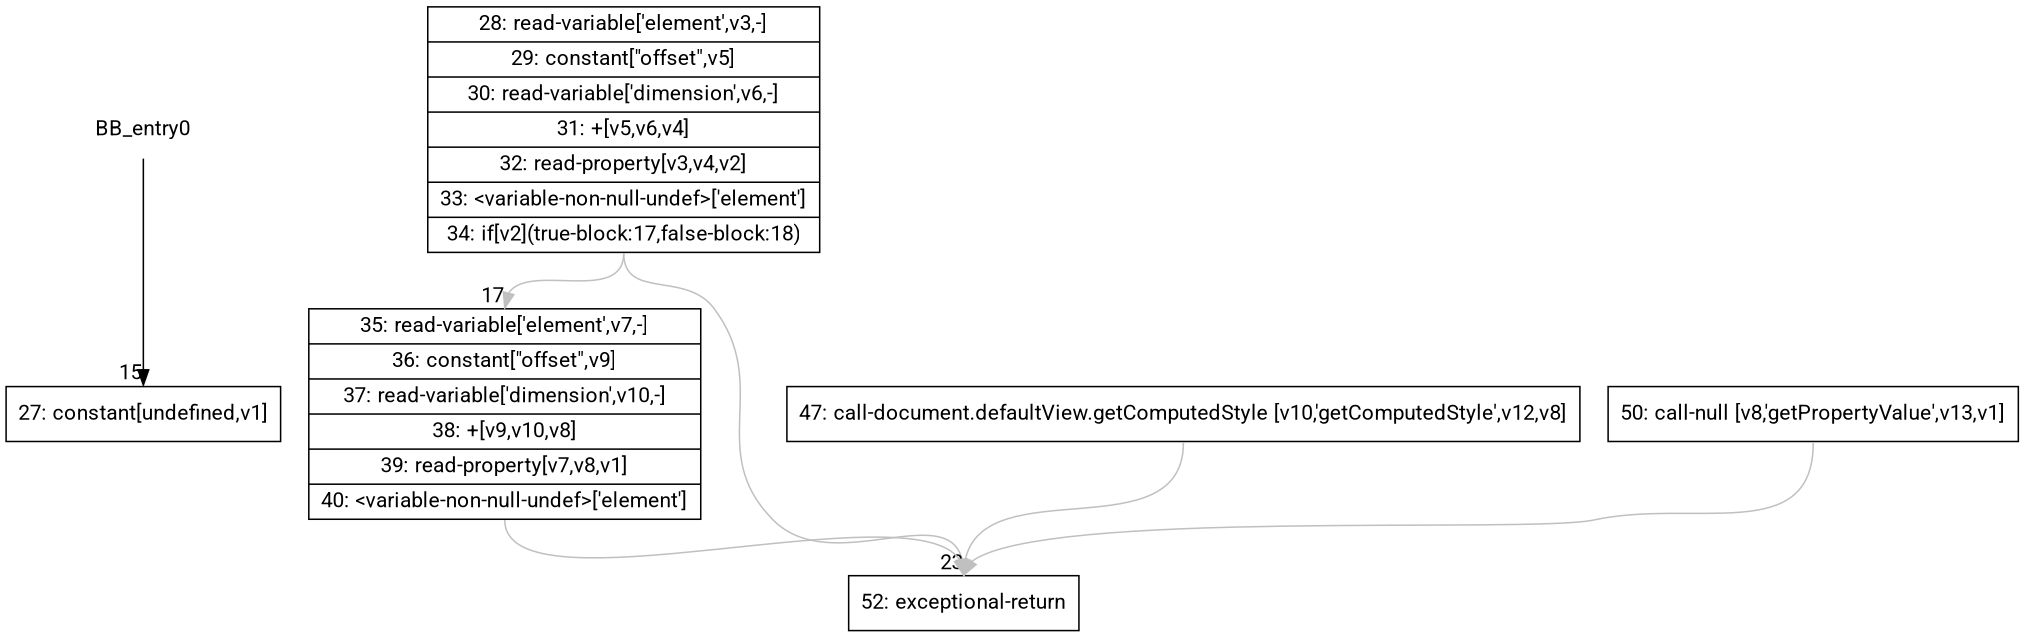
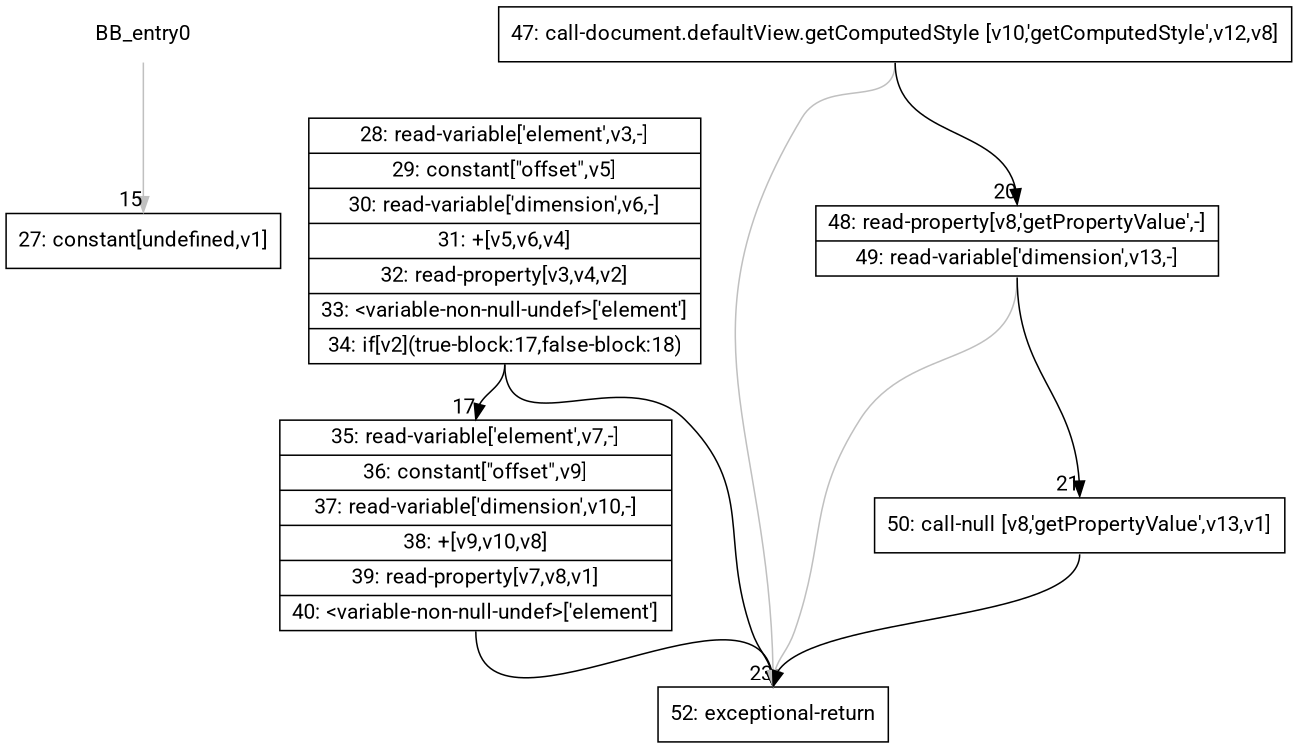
node "48: read-property[v8,'getPropertyValue',-]": added
edge "BB_entry0" -> "27: constant[undefined,v1]": color black -> gray
edge "28: read-variable['element',v3,-]" -> "35: read-variable['element',v7,-]": color gray -> black
edge "28: read-variable['element',v3,-]" -> "52: exceptional-return": color gray -> black
edge "50: call-null [v8,'getPropertyValue',v13,v1]" -> "52: exceptional-return": color gray -> black
edge "35: read-variable['element',v7,-]" -> "52: exceptional-return": color gray -> black
